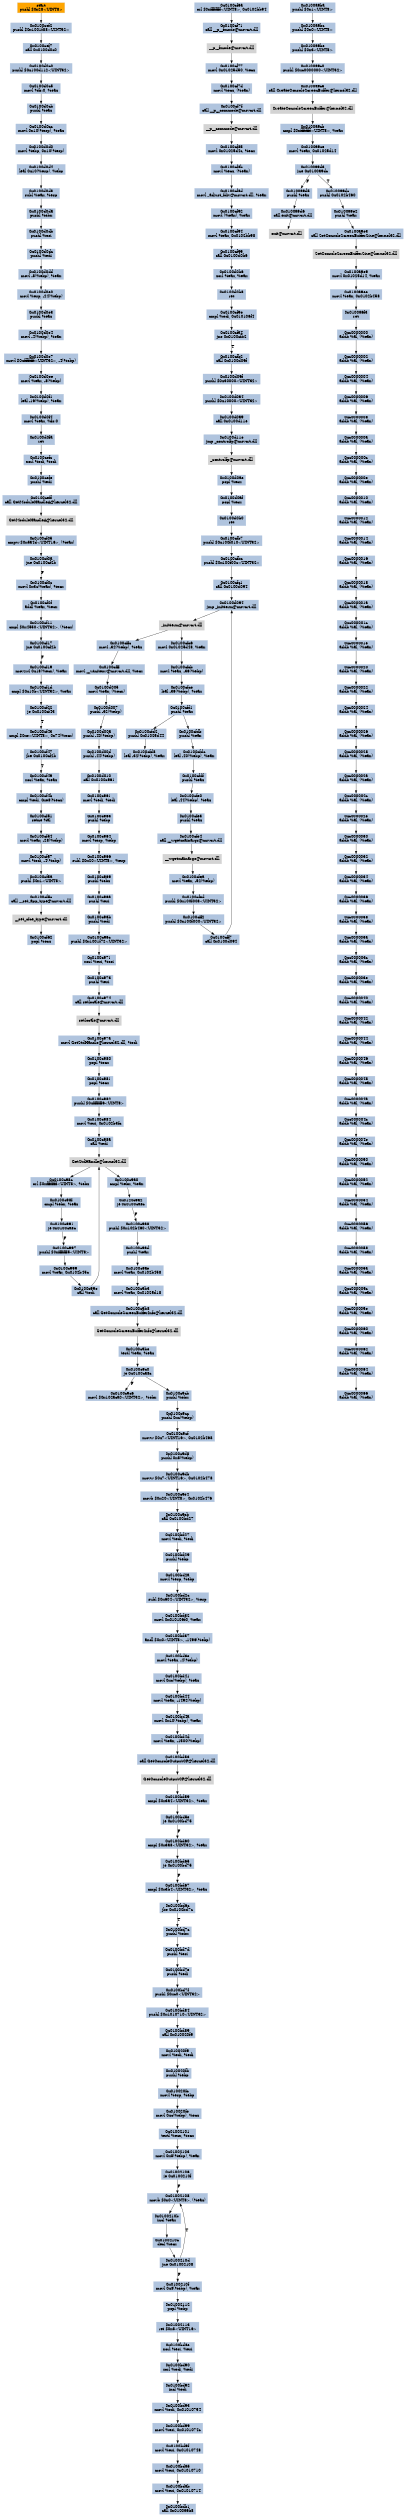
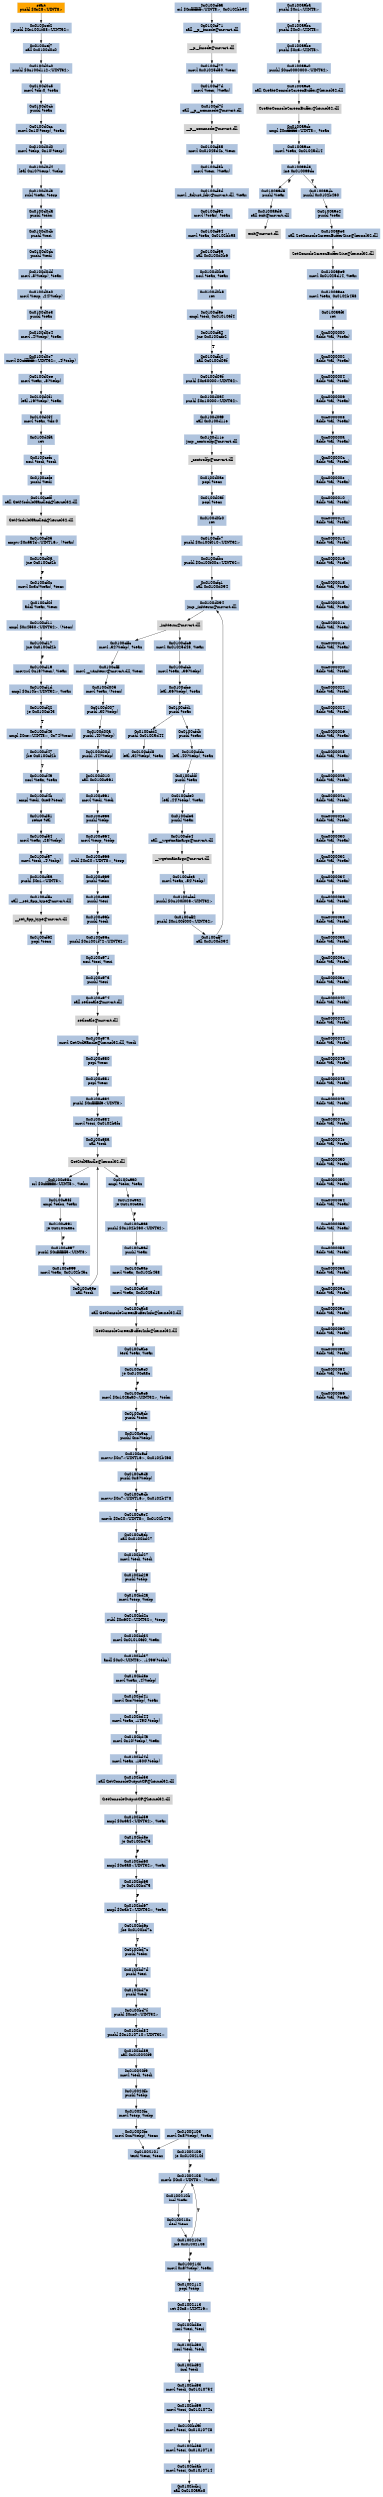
node "__set_cfce_type@msvcrt.dll": label "__set_cfce_type@msvcrt.dll" -> "__set_app_type@msvcrt.dll"
edge "0x0100c9c0 je 0x0100ca8c" -> "0x0100c9cb pushl %ebx": now "0x0100c9c6 movl $0x102aca0<UINT32>, %ebx" -> "0x0100c9cb pushl %ebx"
edge "0x01002101 testl %ecx, %ecx" -> "0x01002103 movl 0x8(%ebp), %eax": reversed
